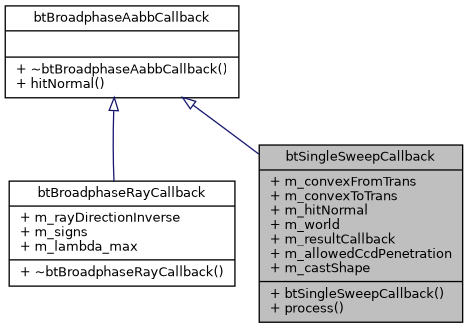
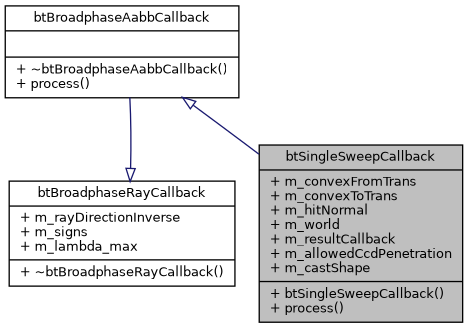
node "btBroadphaseAabbCallback": text "+ hitNormal()" -> "+ process()"
edge "btBroadphaseRayCallback" -> "btBroadphaseAabbCallback": reversed
